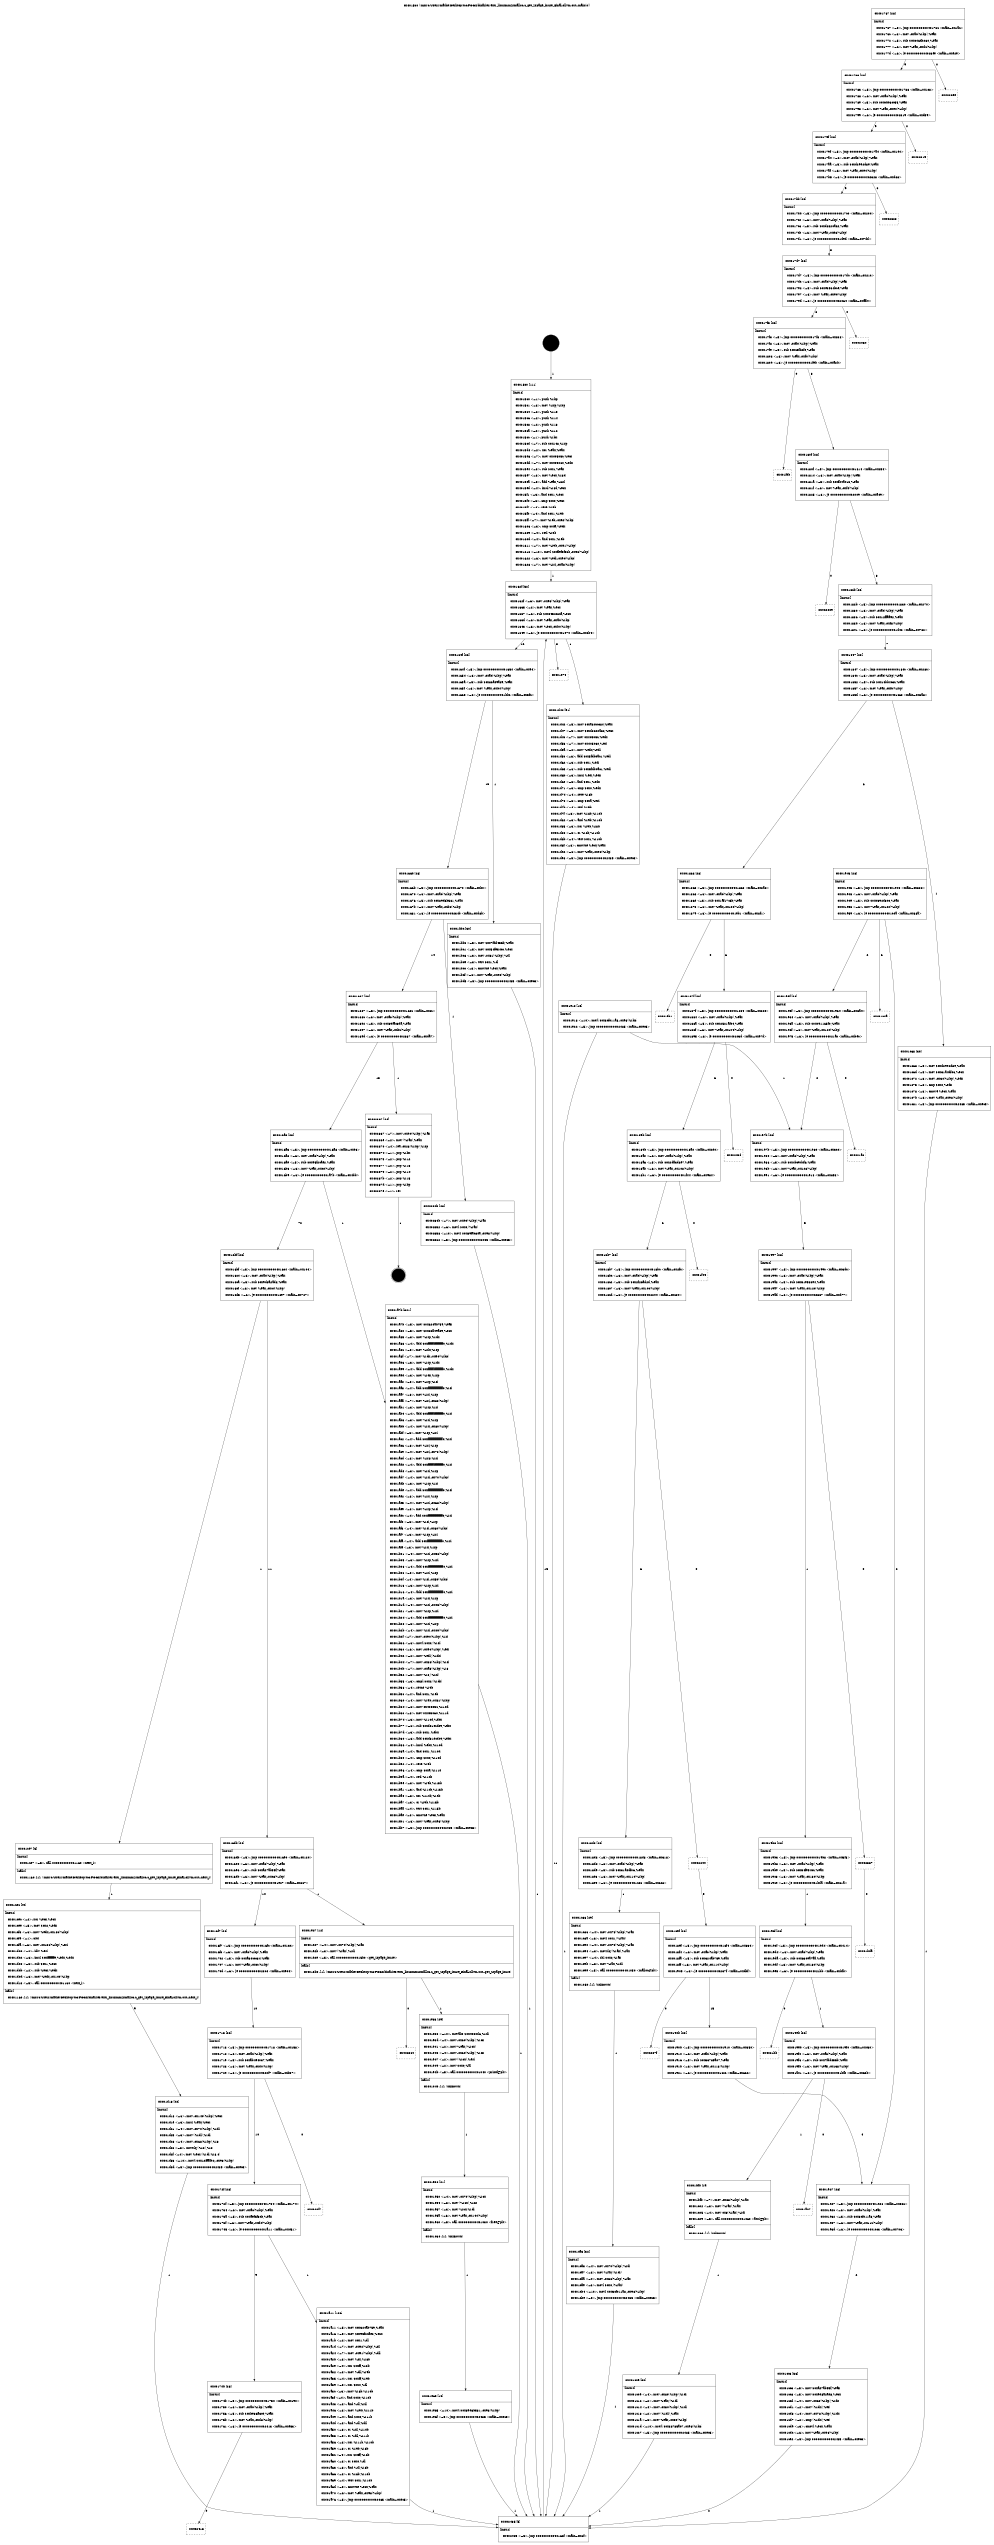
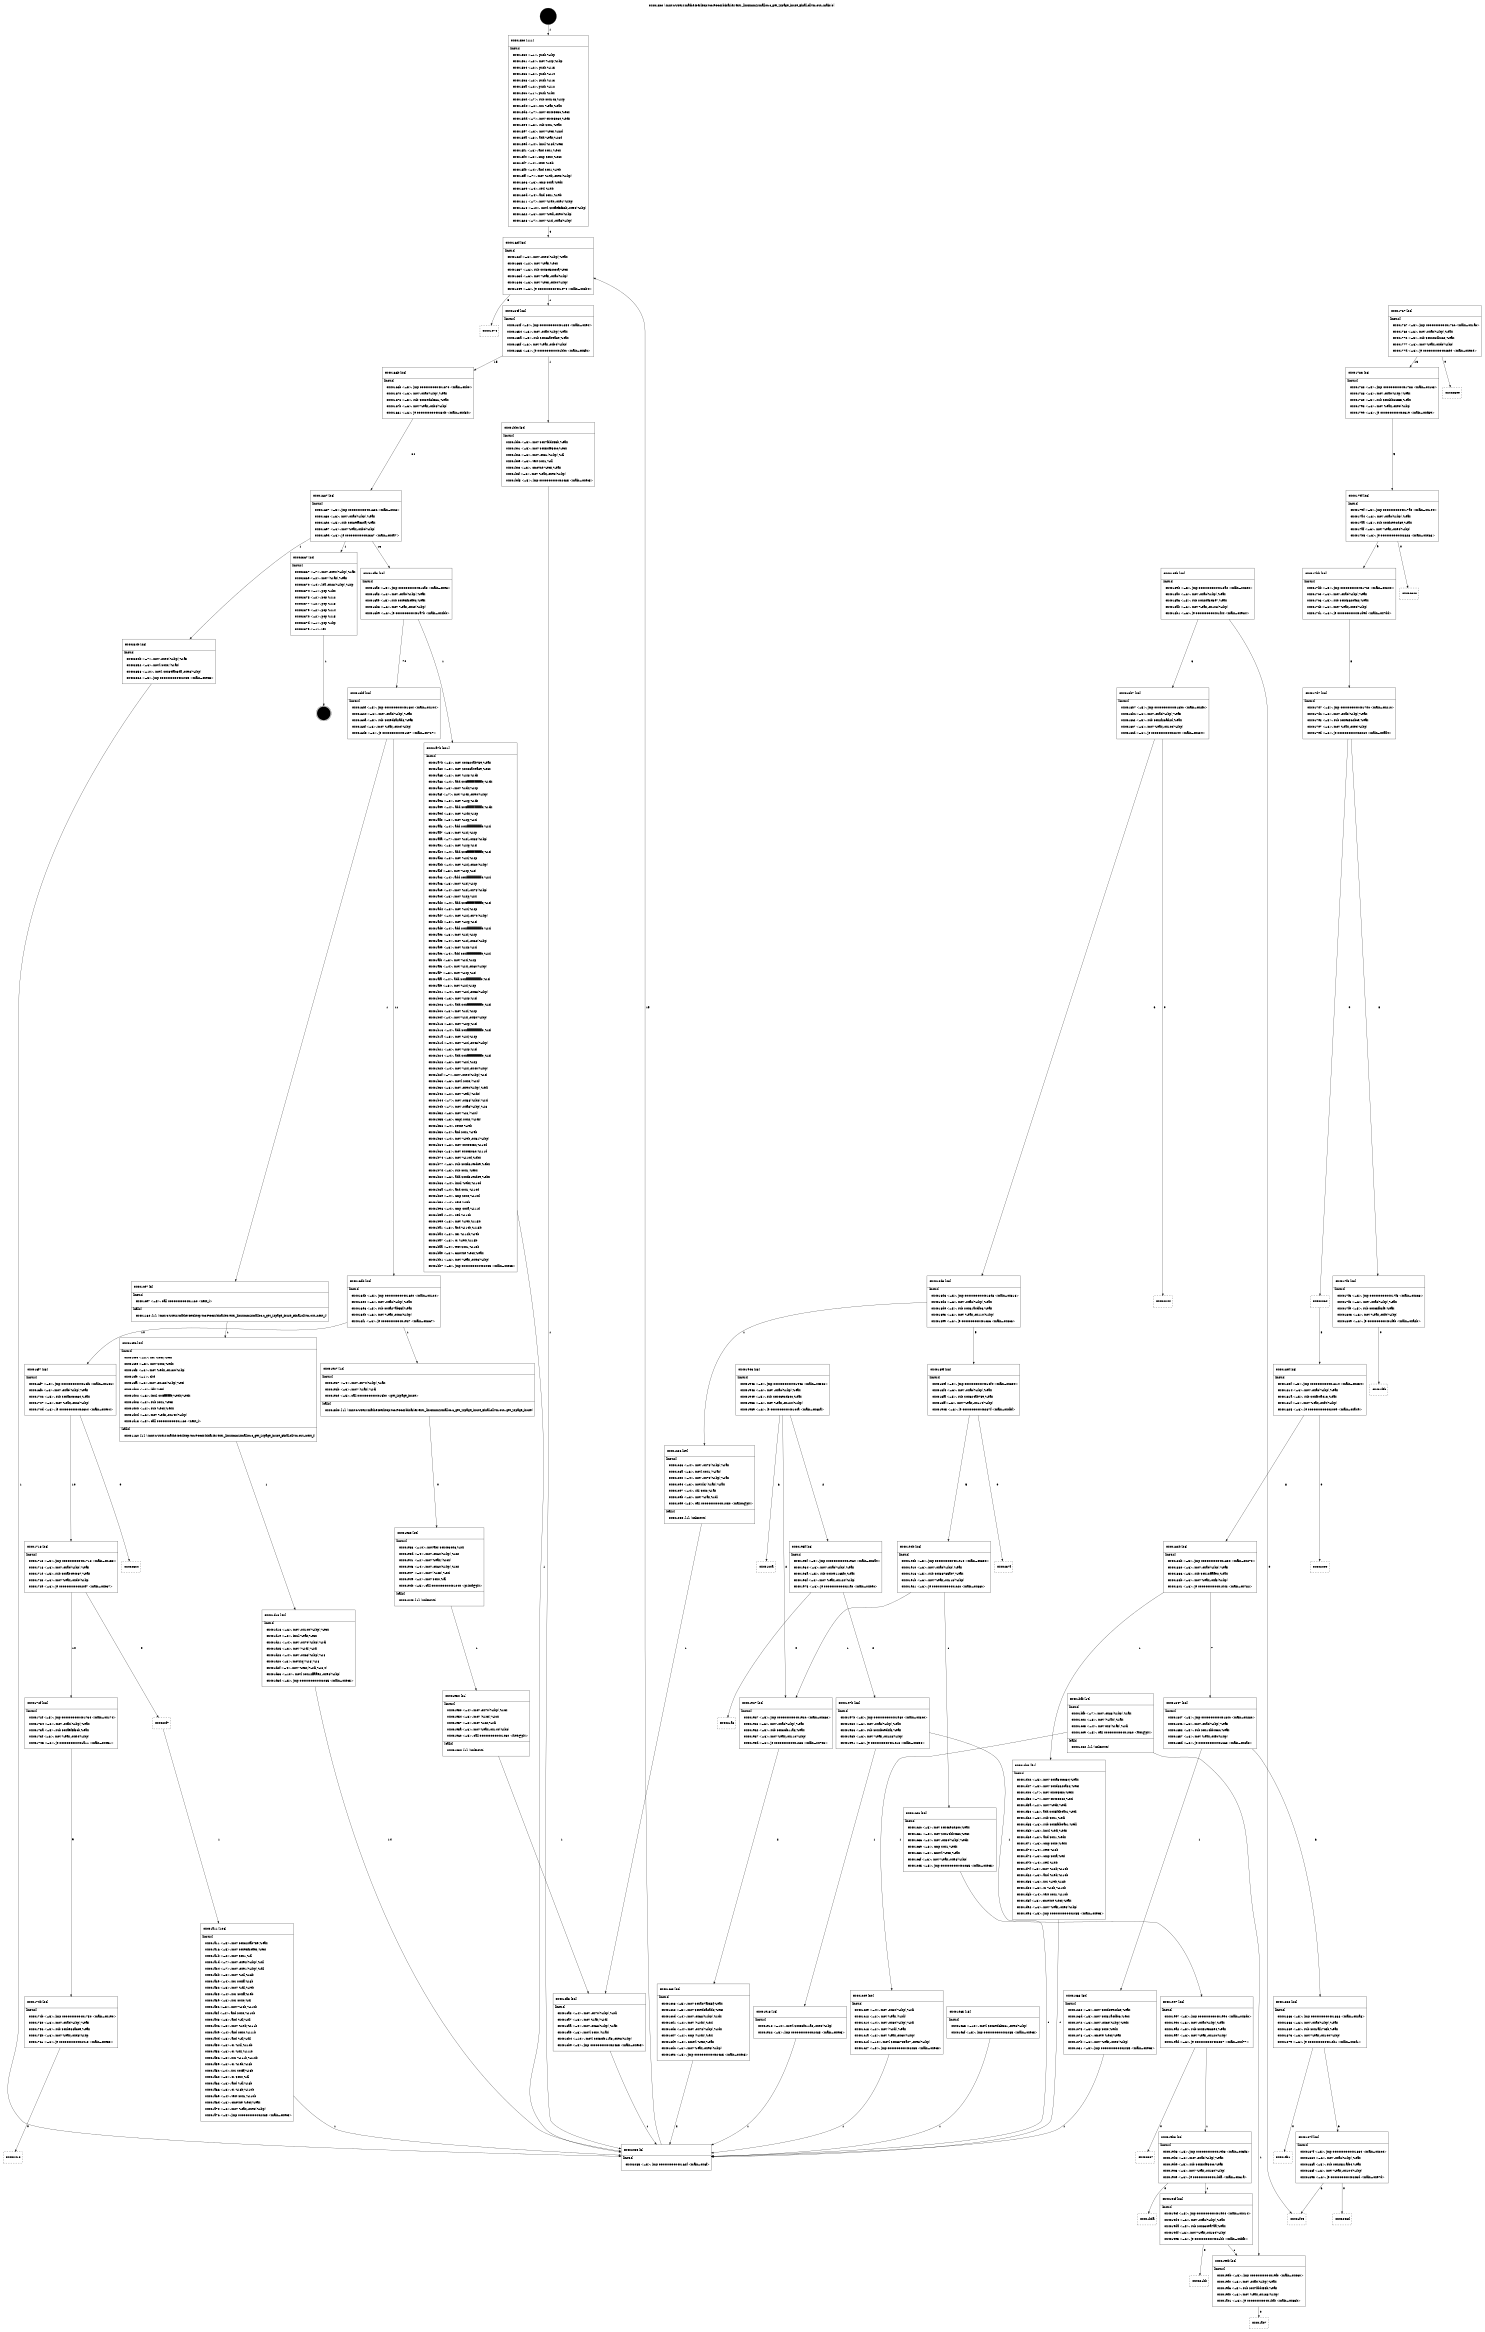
edge "0x401767 [28]" -> "0x401783 [28]": label " 9" -> " 13"
node "0x402319": removed
edge "0x4017f3 [28]" -> "0x40180f [28]": now "0x402064" -> "0x40180f [28]"
edge "0x4015c0 [111]" -> "0x40162f [32]": label " 1" -> " 4"
edge "0x40162f [32]" -> "0x40164f [28]": label " 16" -> " 1"
edge "0x40162f [32]" -> "0x401d42 [91]": now "0x40182b [28]" -> "0x401d42 [91]"
edge "0x40166b [28]" -> "0x401687 [28]": label " 14" -> " 34"
edge "0x401e18 [15]" -> "0x40197b [28]": reversed
edge "0x40166b [28]" -> "0x40234b [28]": now "0x401687 [28]" -> "0x40234b [28]"
edge "0x40187f [28]" -> "0x40189b [28]": now "0x40187f [28]" -> "0x401f44"
edge "0x40197b [28]" -> "0x401997 [28]": label " 5" -> " 1"
node "0x401c2c [30]": added
edge "0x401d42 [91]" -> "0x402485 [5]": label " 11" -> " 1"
edge "0x402244" -> "0x4018ef [28]": now "0x4018d3 [28]" -> "0x4018ef [28]"
edge "0x402337" -> "0x401bda": now "0x4019b3 [28]" -> "0x401bda"
edge "0x401cec [44]" -> "0x401d18 [42]": label " 9" -> " 1"
edge "0x401e27 [12]" -> "0x401e33 [29]": label " 1" -> " 0"
edge "0x4018ef [28]" -> "0x40190b [28]": label " 15" -> " 5"
edge "0x401e27 [12]" -> "0x4023c4": now "0x4016f7 [28]" -> "0x4023c4"
edge "0x4019eb [28]" -> "0x401bfb [19]": reversed
edge "0x40190b [28]" -> "0x401927 [28]": label " 4" -> " 1"
edge "0x401d18 [42]" -> "0x402485 [5]": label " 1" -> " 14"
edge "0x40172f [28]" -> "0x401a11 [106]": now "0x4020f7" -> "0x401a11 [106]"
edge "0x401e50 [21]" -> "0x401e65 [15]": now "0x401e50 [21]" -> "0x401ca3 [32]"
